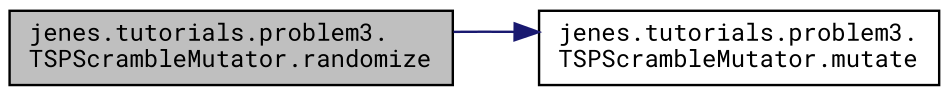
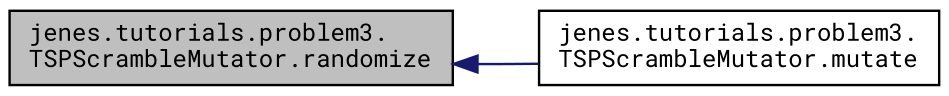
edge "jenes.tutorials.problem3. TSPScrambleMutator.randomize" -> "jenes.tutorials.problem3. TSPScrambleMutator.mutate": reversed
